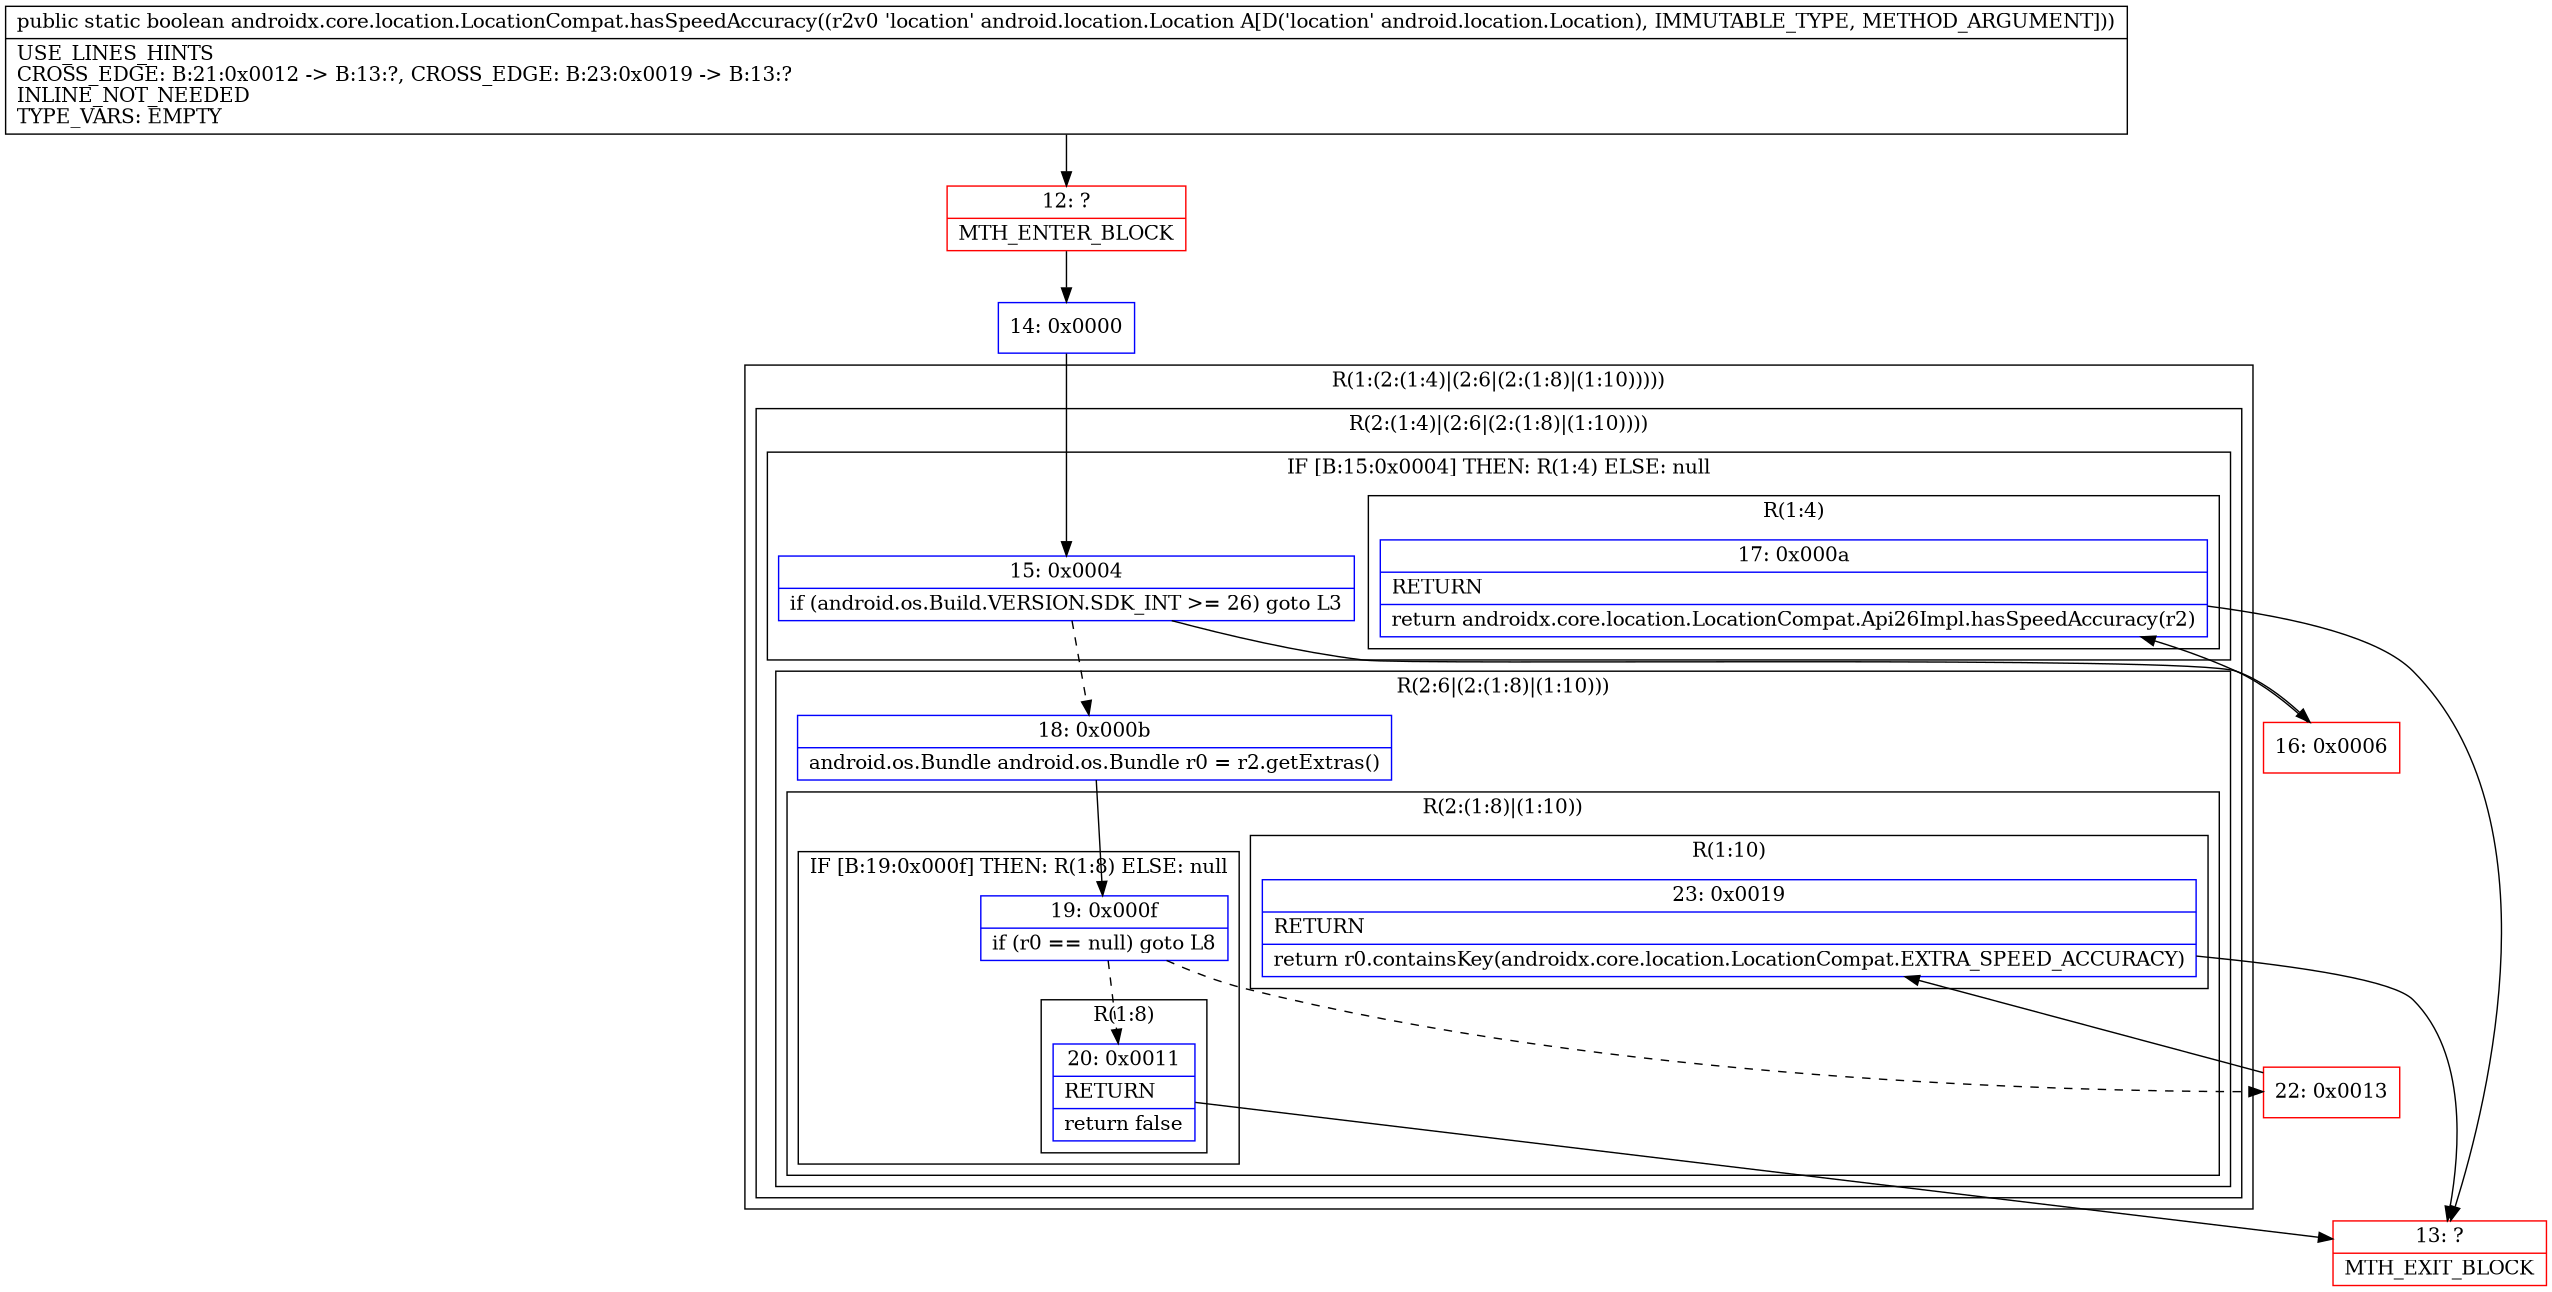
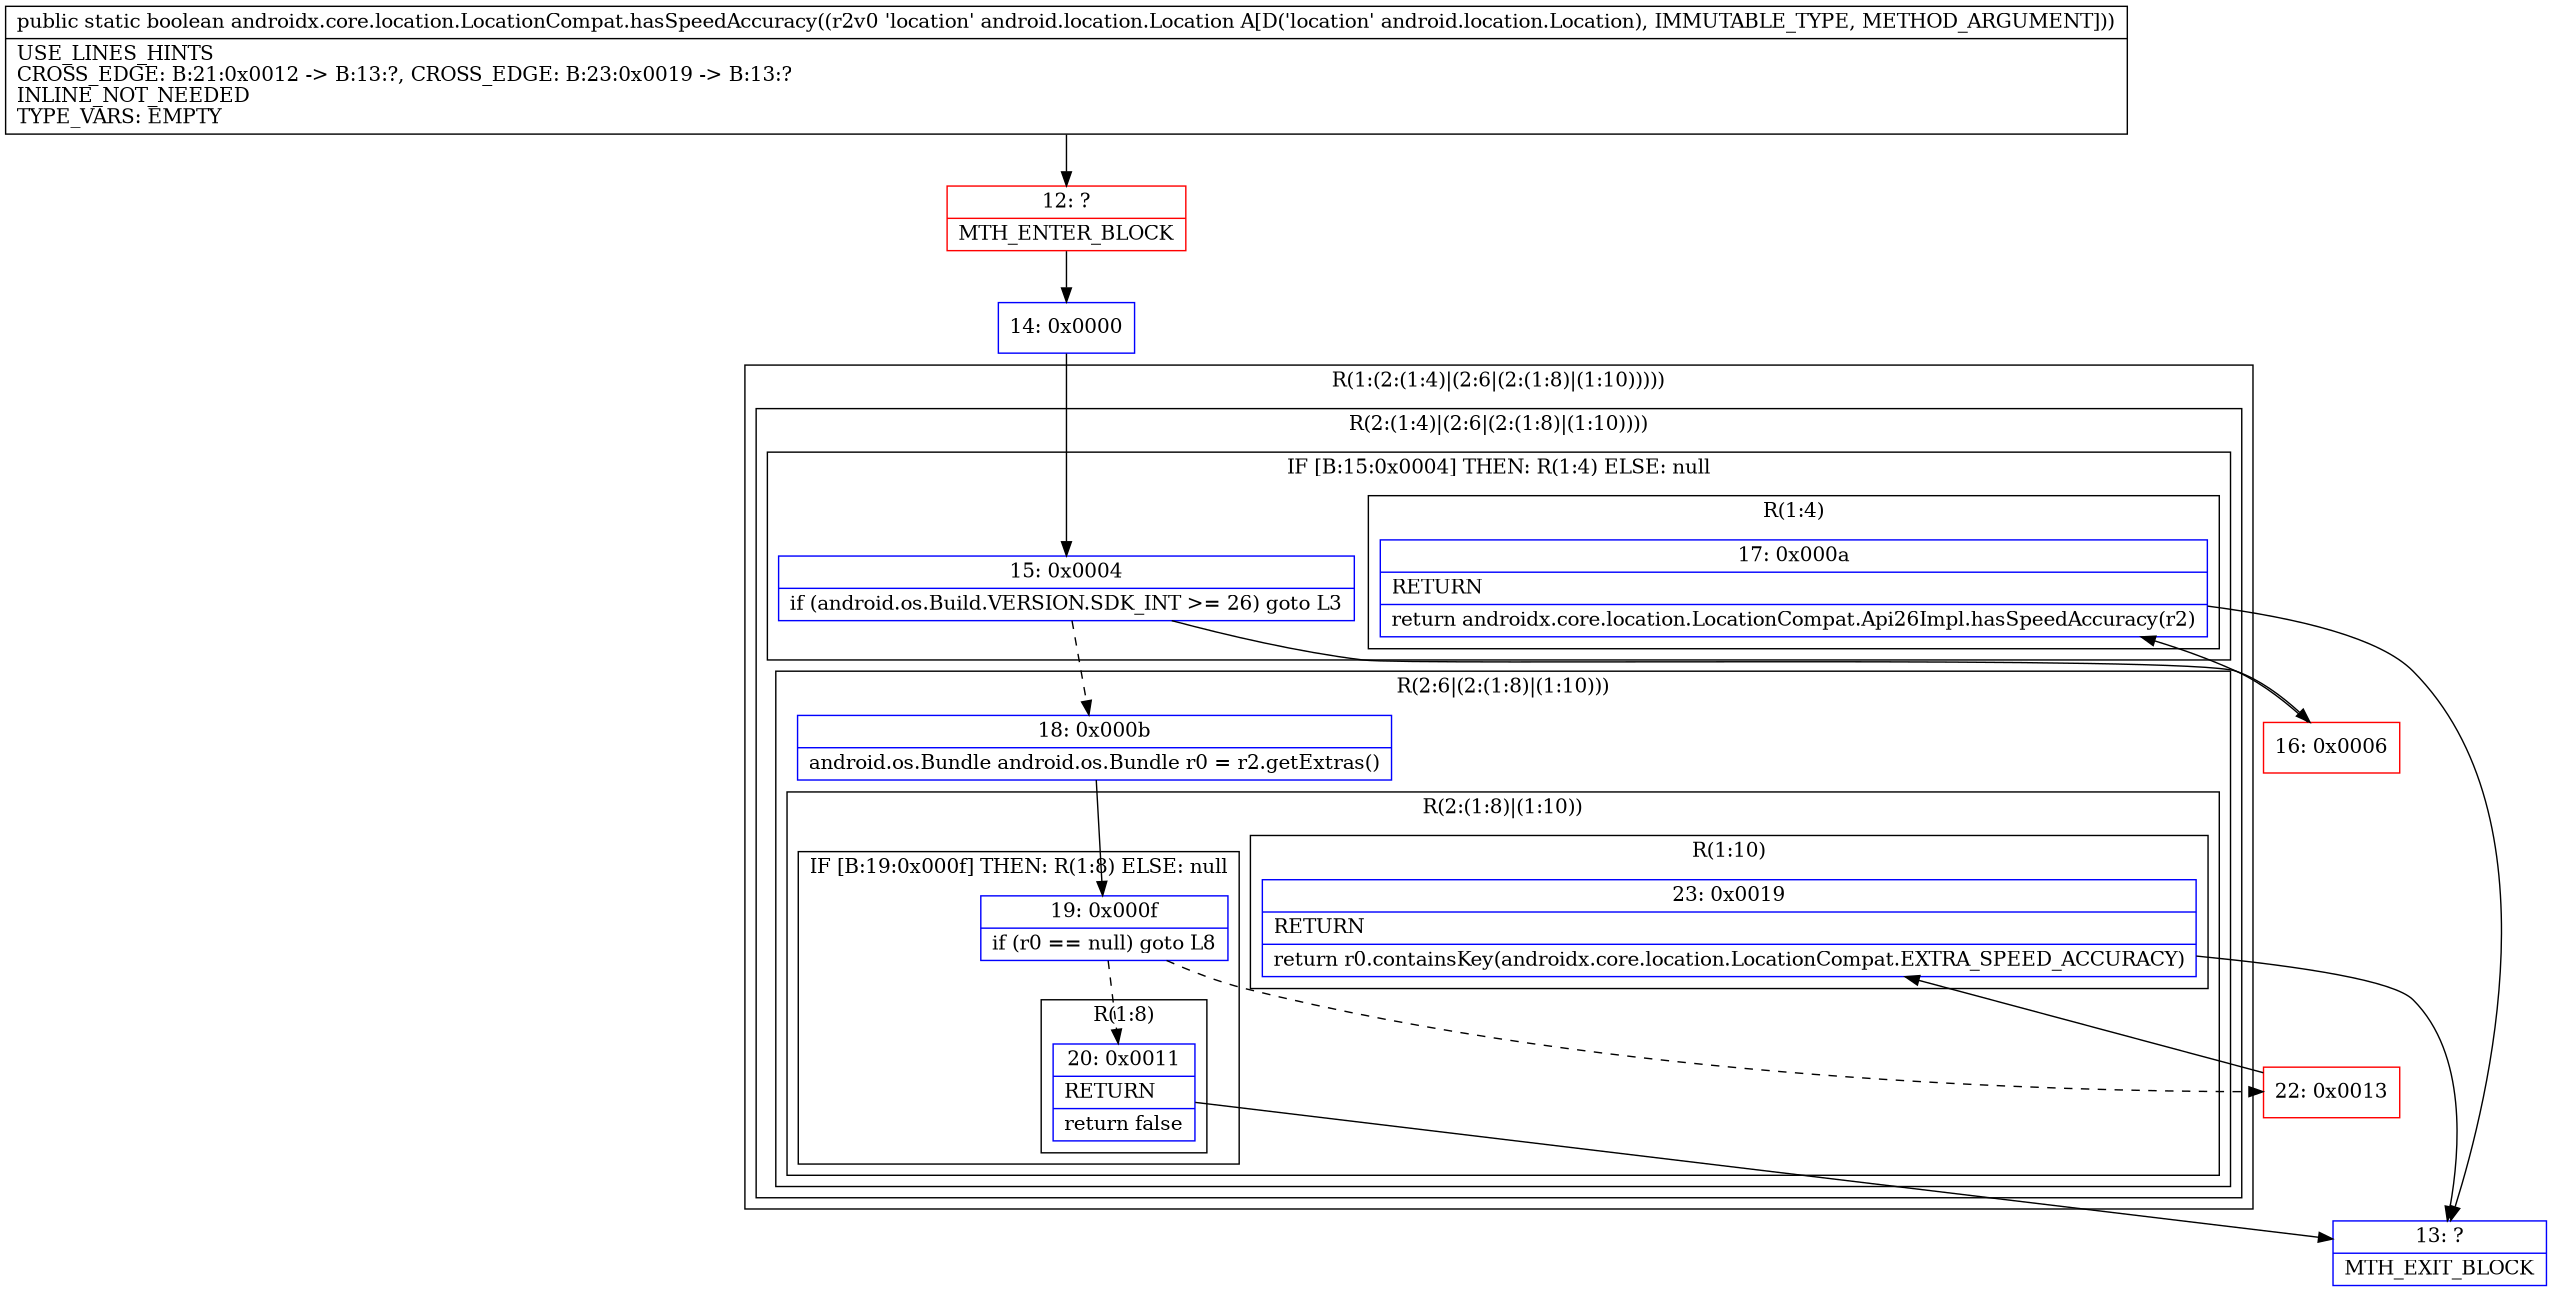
node "13: ?": color red -> blue
